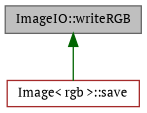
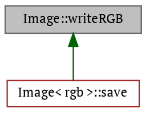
node "ImageIO::writeRGB": label "ImageIO::writeRGB" -> "Image::writeRGB"
